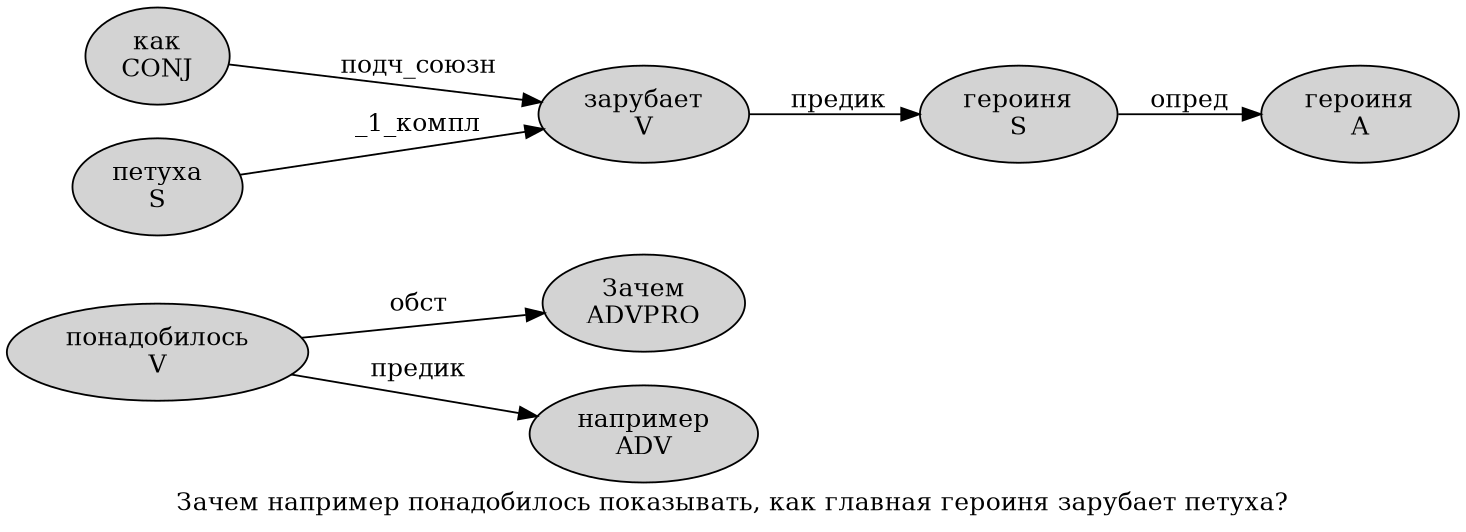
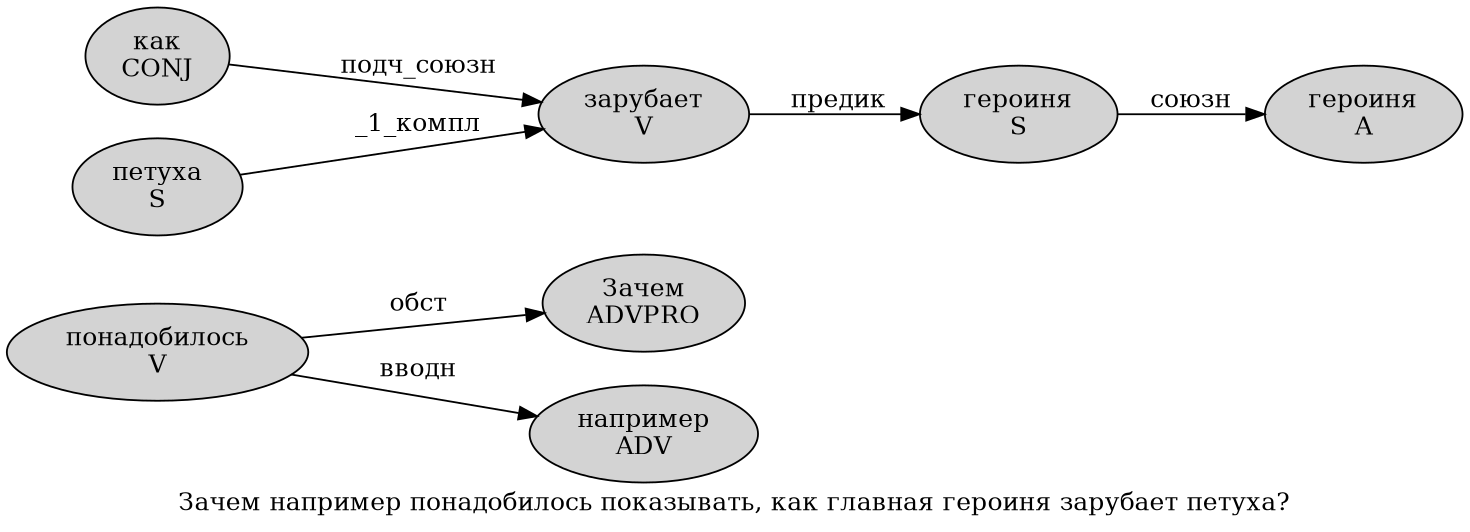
edge "героиня S" -> "героиня A": label "опред" -> "союзн"
edge "понадобилось V" -> "например ADV": label "предик" -> "вводн"
